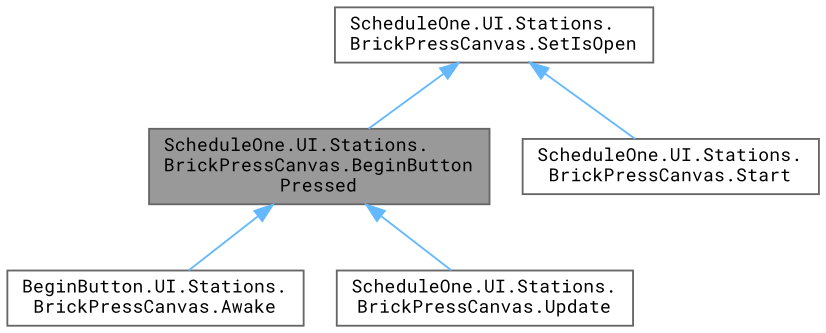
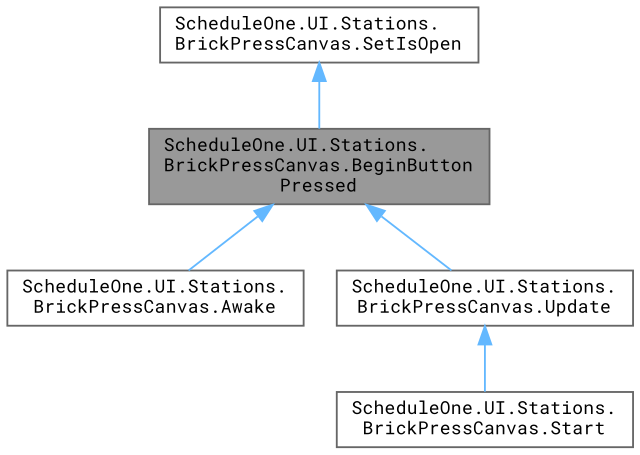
edge "ScheduleOne.UI.Stations. BrickPressCanvas.Start" -> "ScheduleOne.UI.Stations. BrickPressCanvas.SetIsOpen": now "ScheduleOne.UI.Stations. BrickPressCanvas.Start" -> "ScheduleOne.UI.Stations. BrickPressCanvas.Update"
node "BeginButton.UI.Stations. BrickPressCanvas.Awake": label "BeginButton.UI.Stations. BrickPressCanvas.Awake" -> "ScheduleOne.UI.Stations. BrickPressCanvas.Awake"
